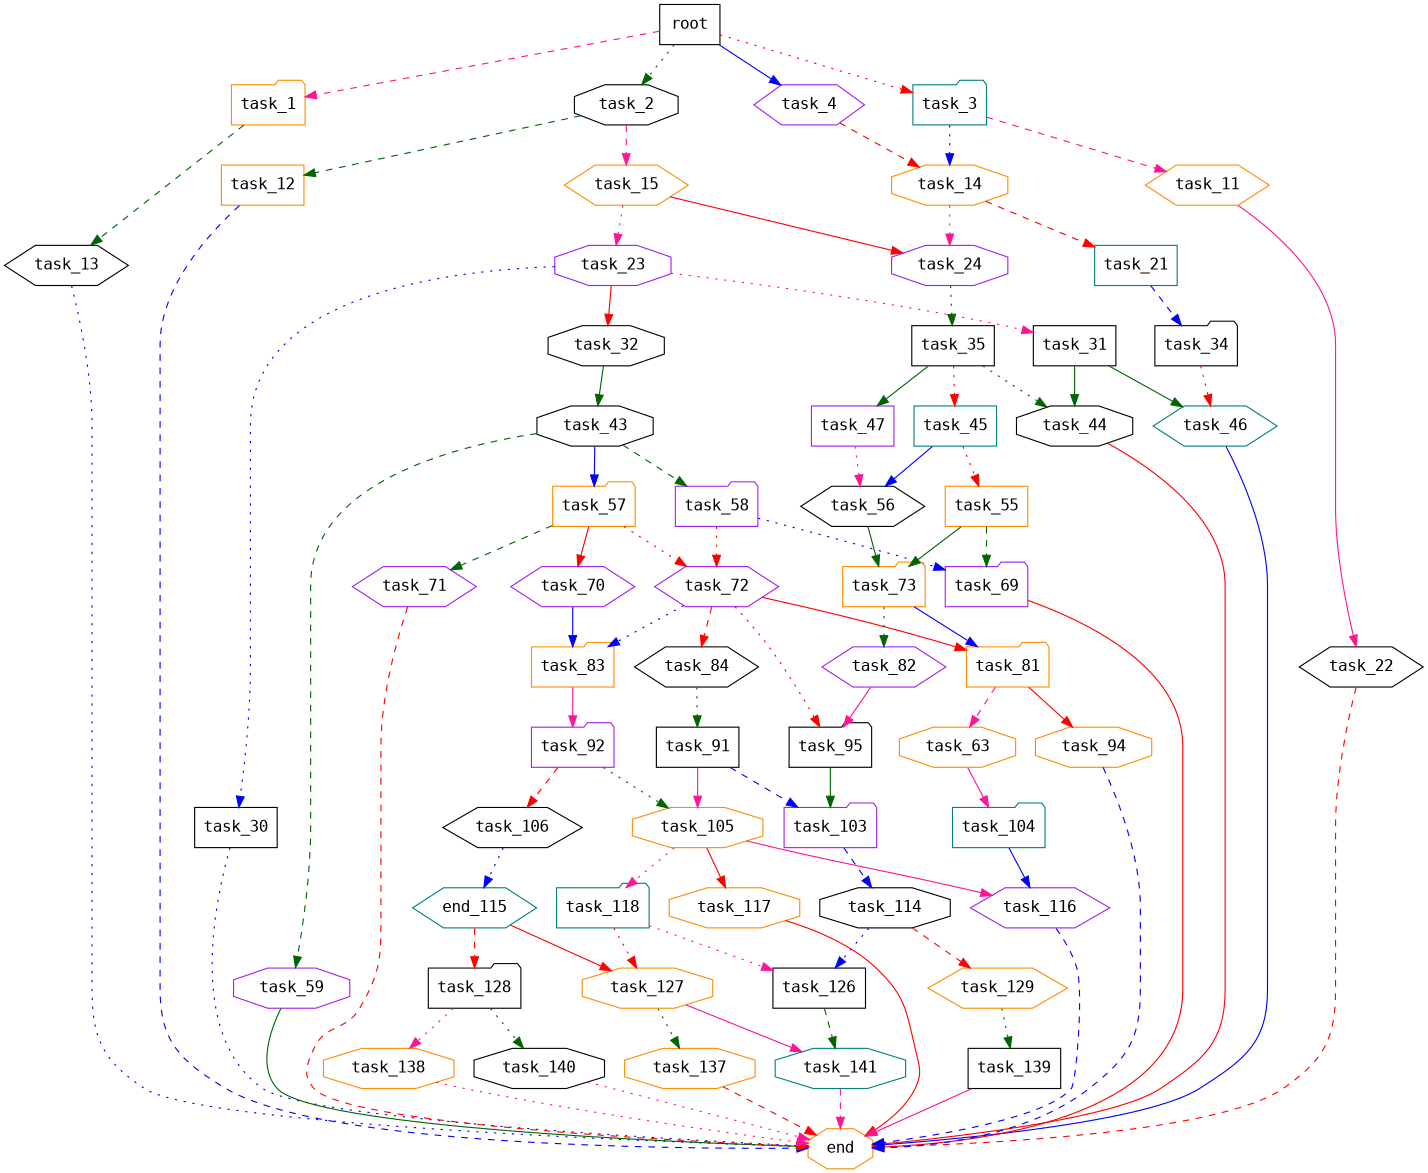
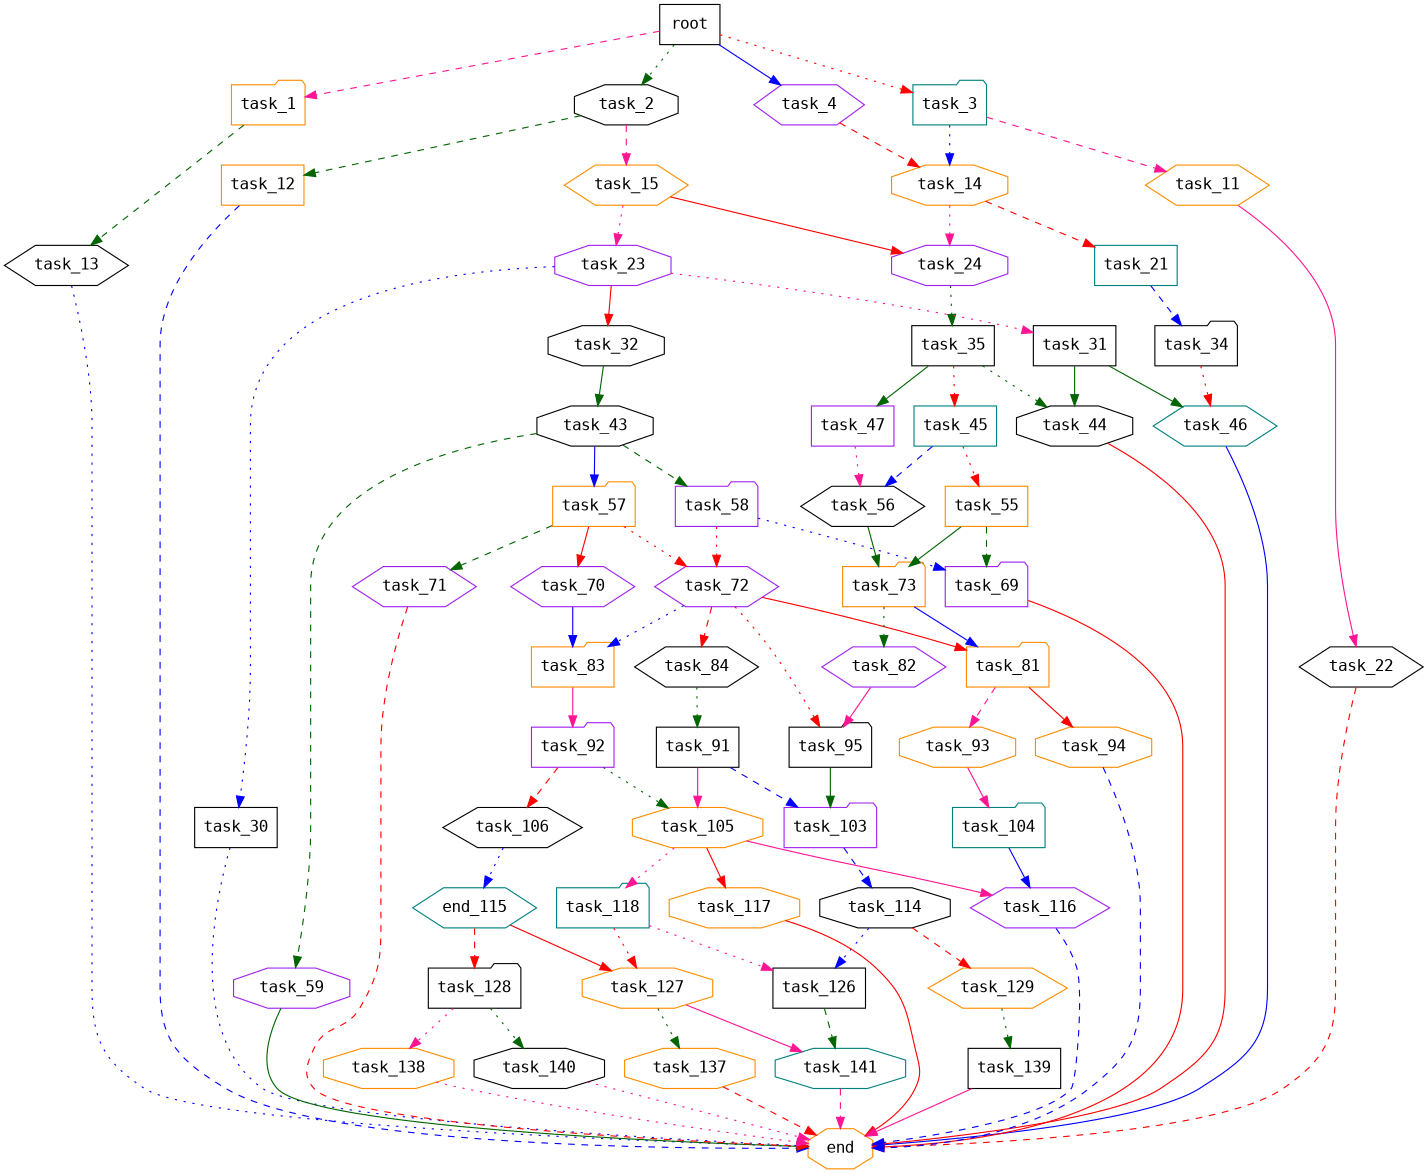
edge "task_45" -> "task_56": style solid -> dashed
node "task_63": label "task_63" -> "task_93"
